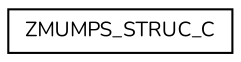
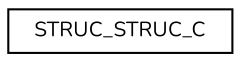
node "ZMUMPS_STRUC_C": label "ZMUMPS_STRUC_C" -> "STRUC_STRUC_C"
